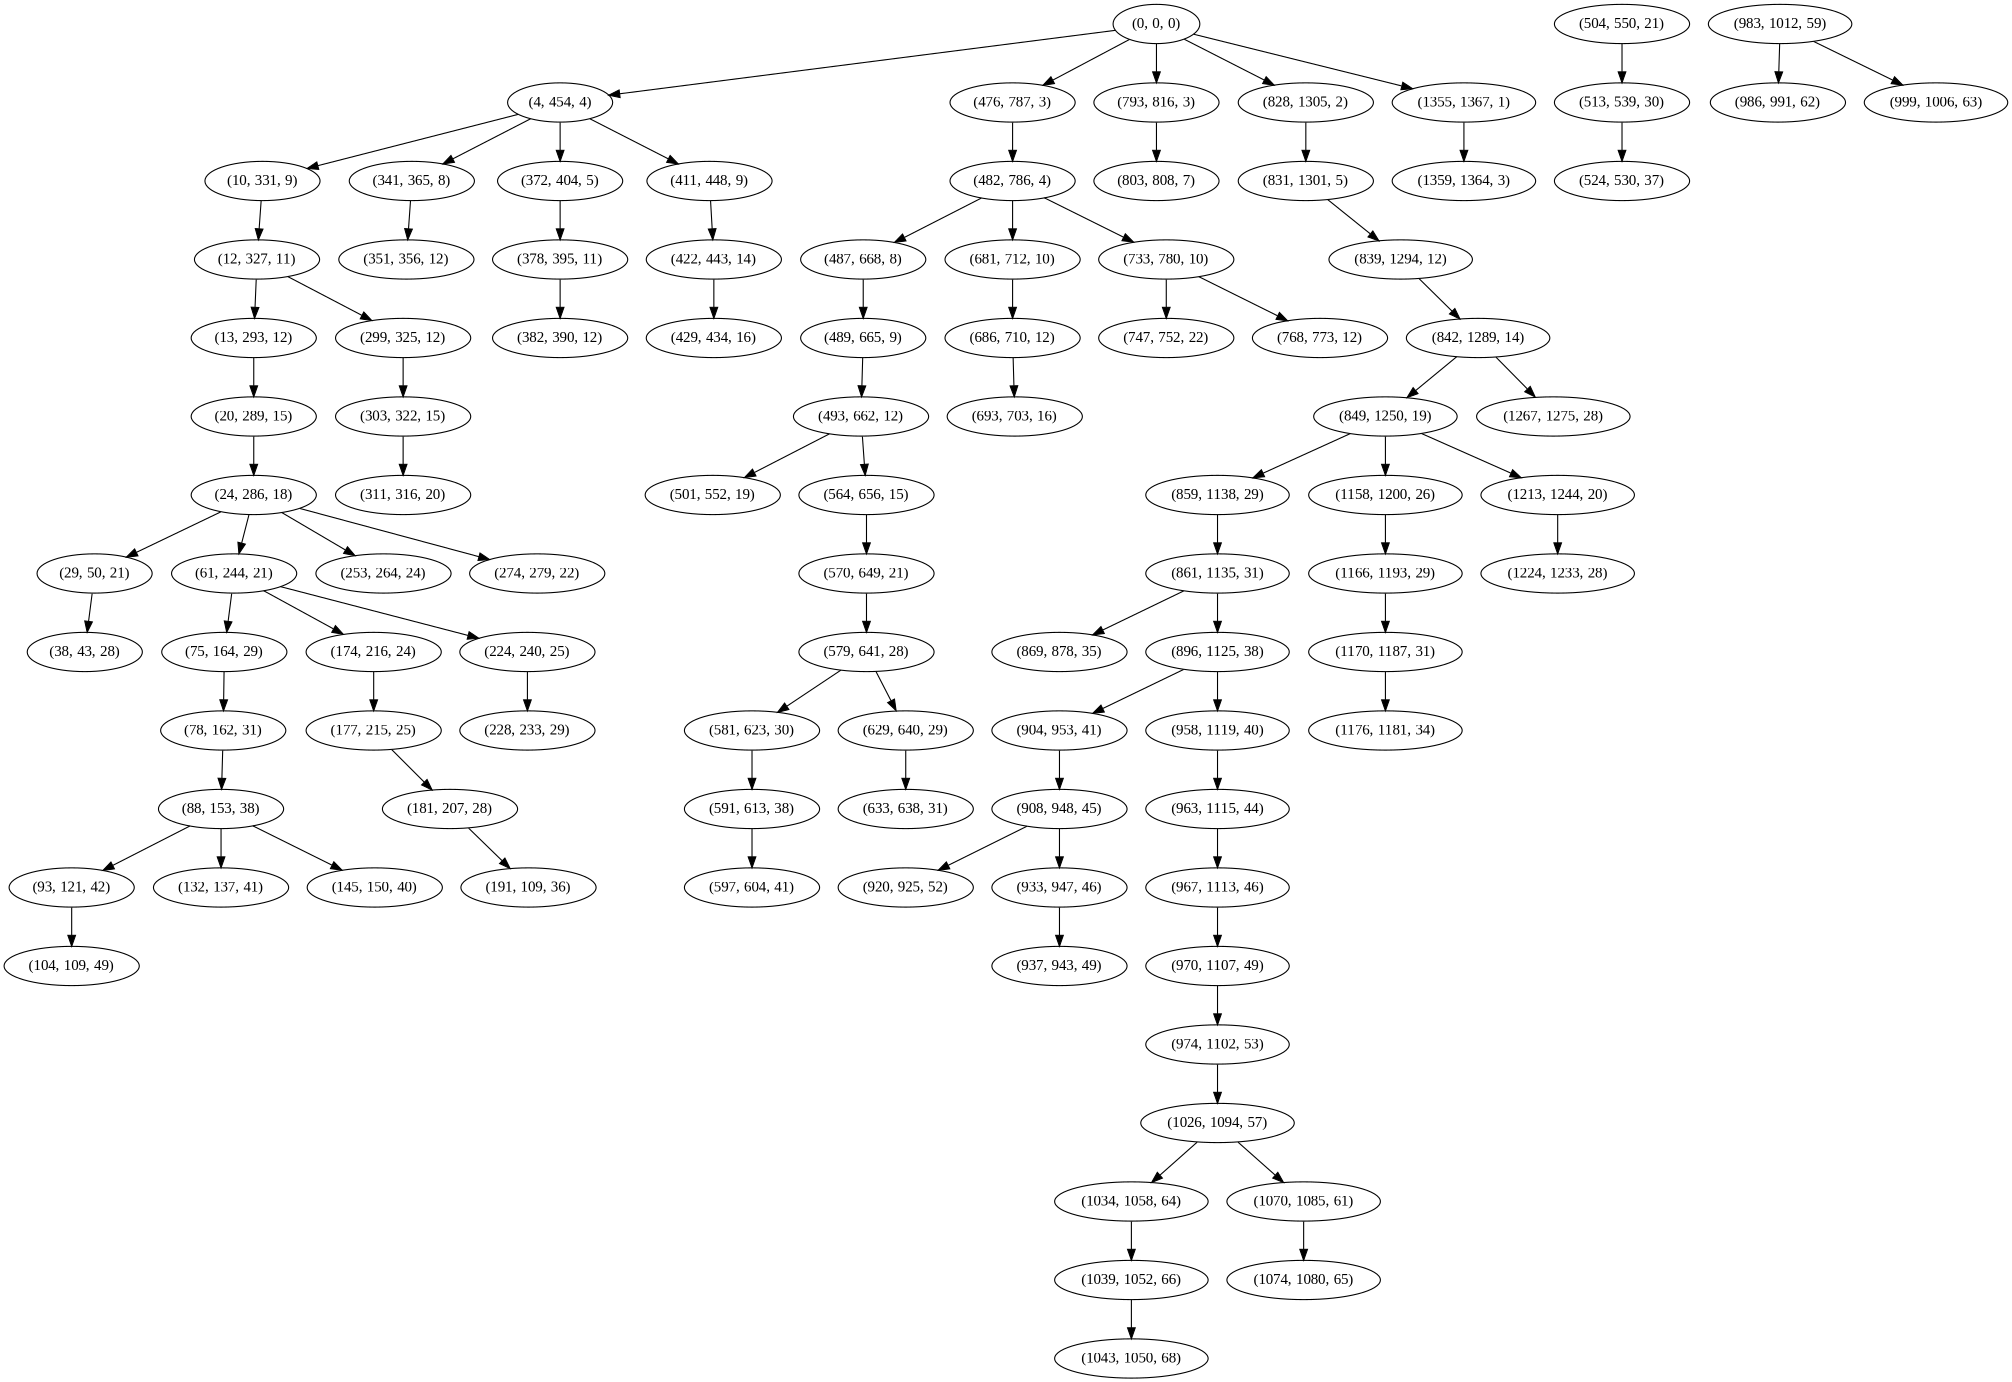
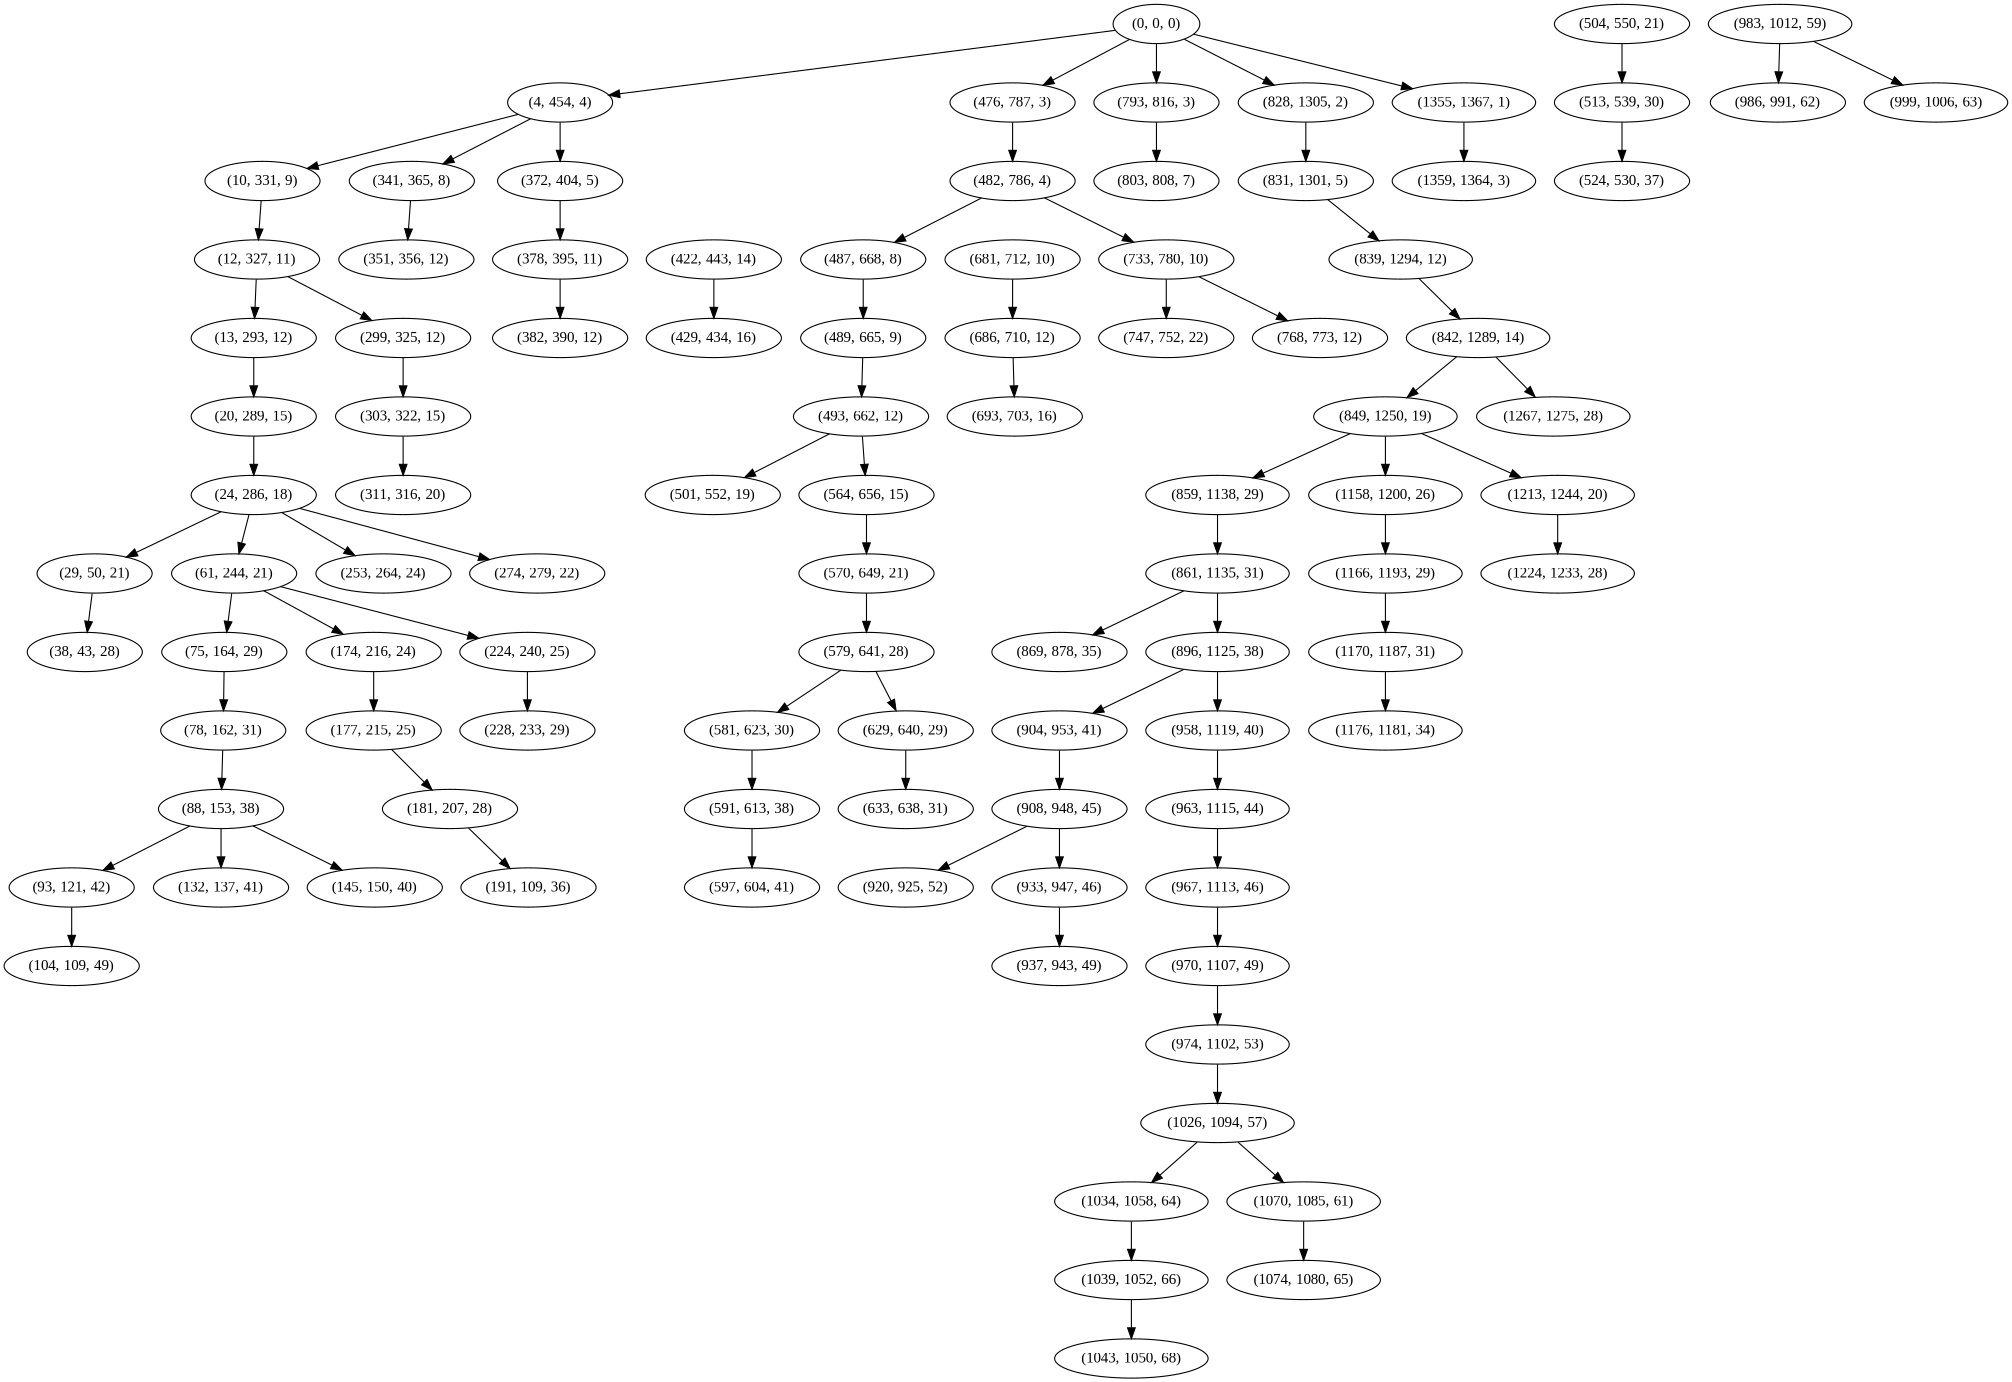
node "(411, 448, 9)": removed
edge "(482, 786, 4)" -> "(681, 712, 10)": removed
